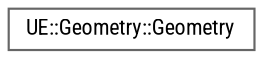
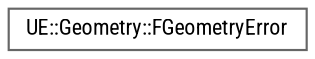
node "UE::Geometry::Geometry": label "UE::Geometry::Geometry" -> "UE::Geometry::FGeometryError"
